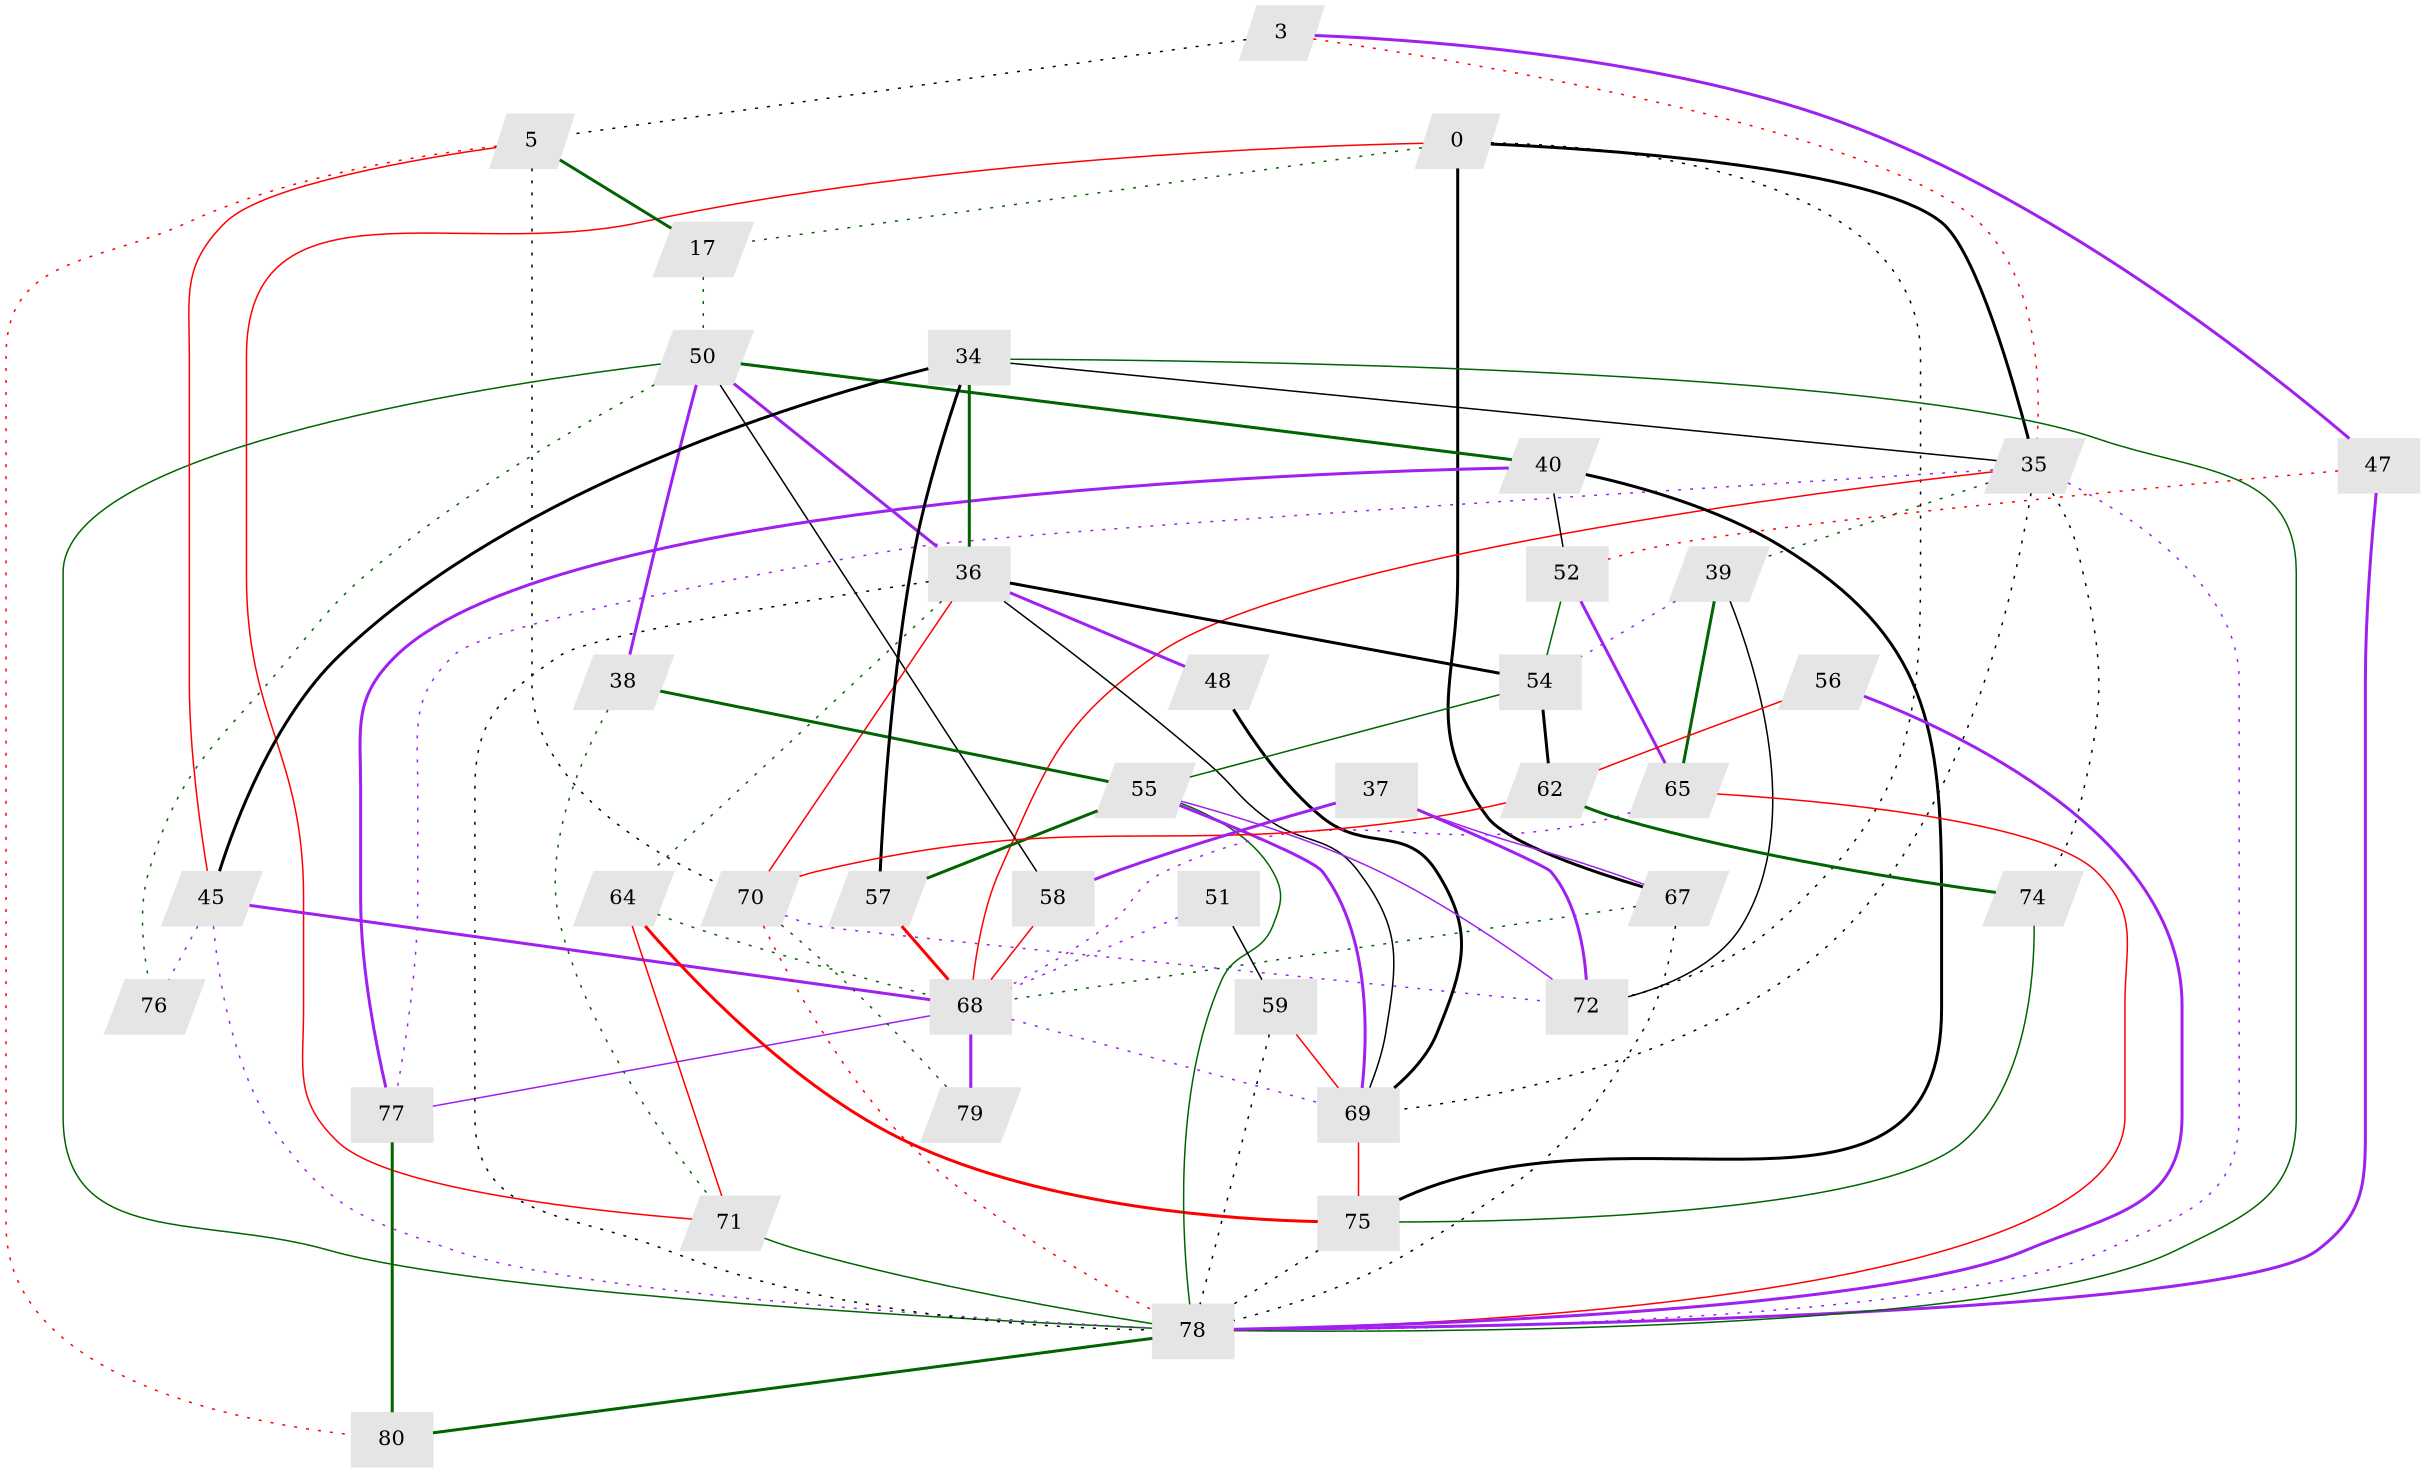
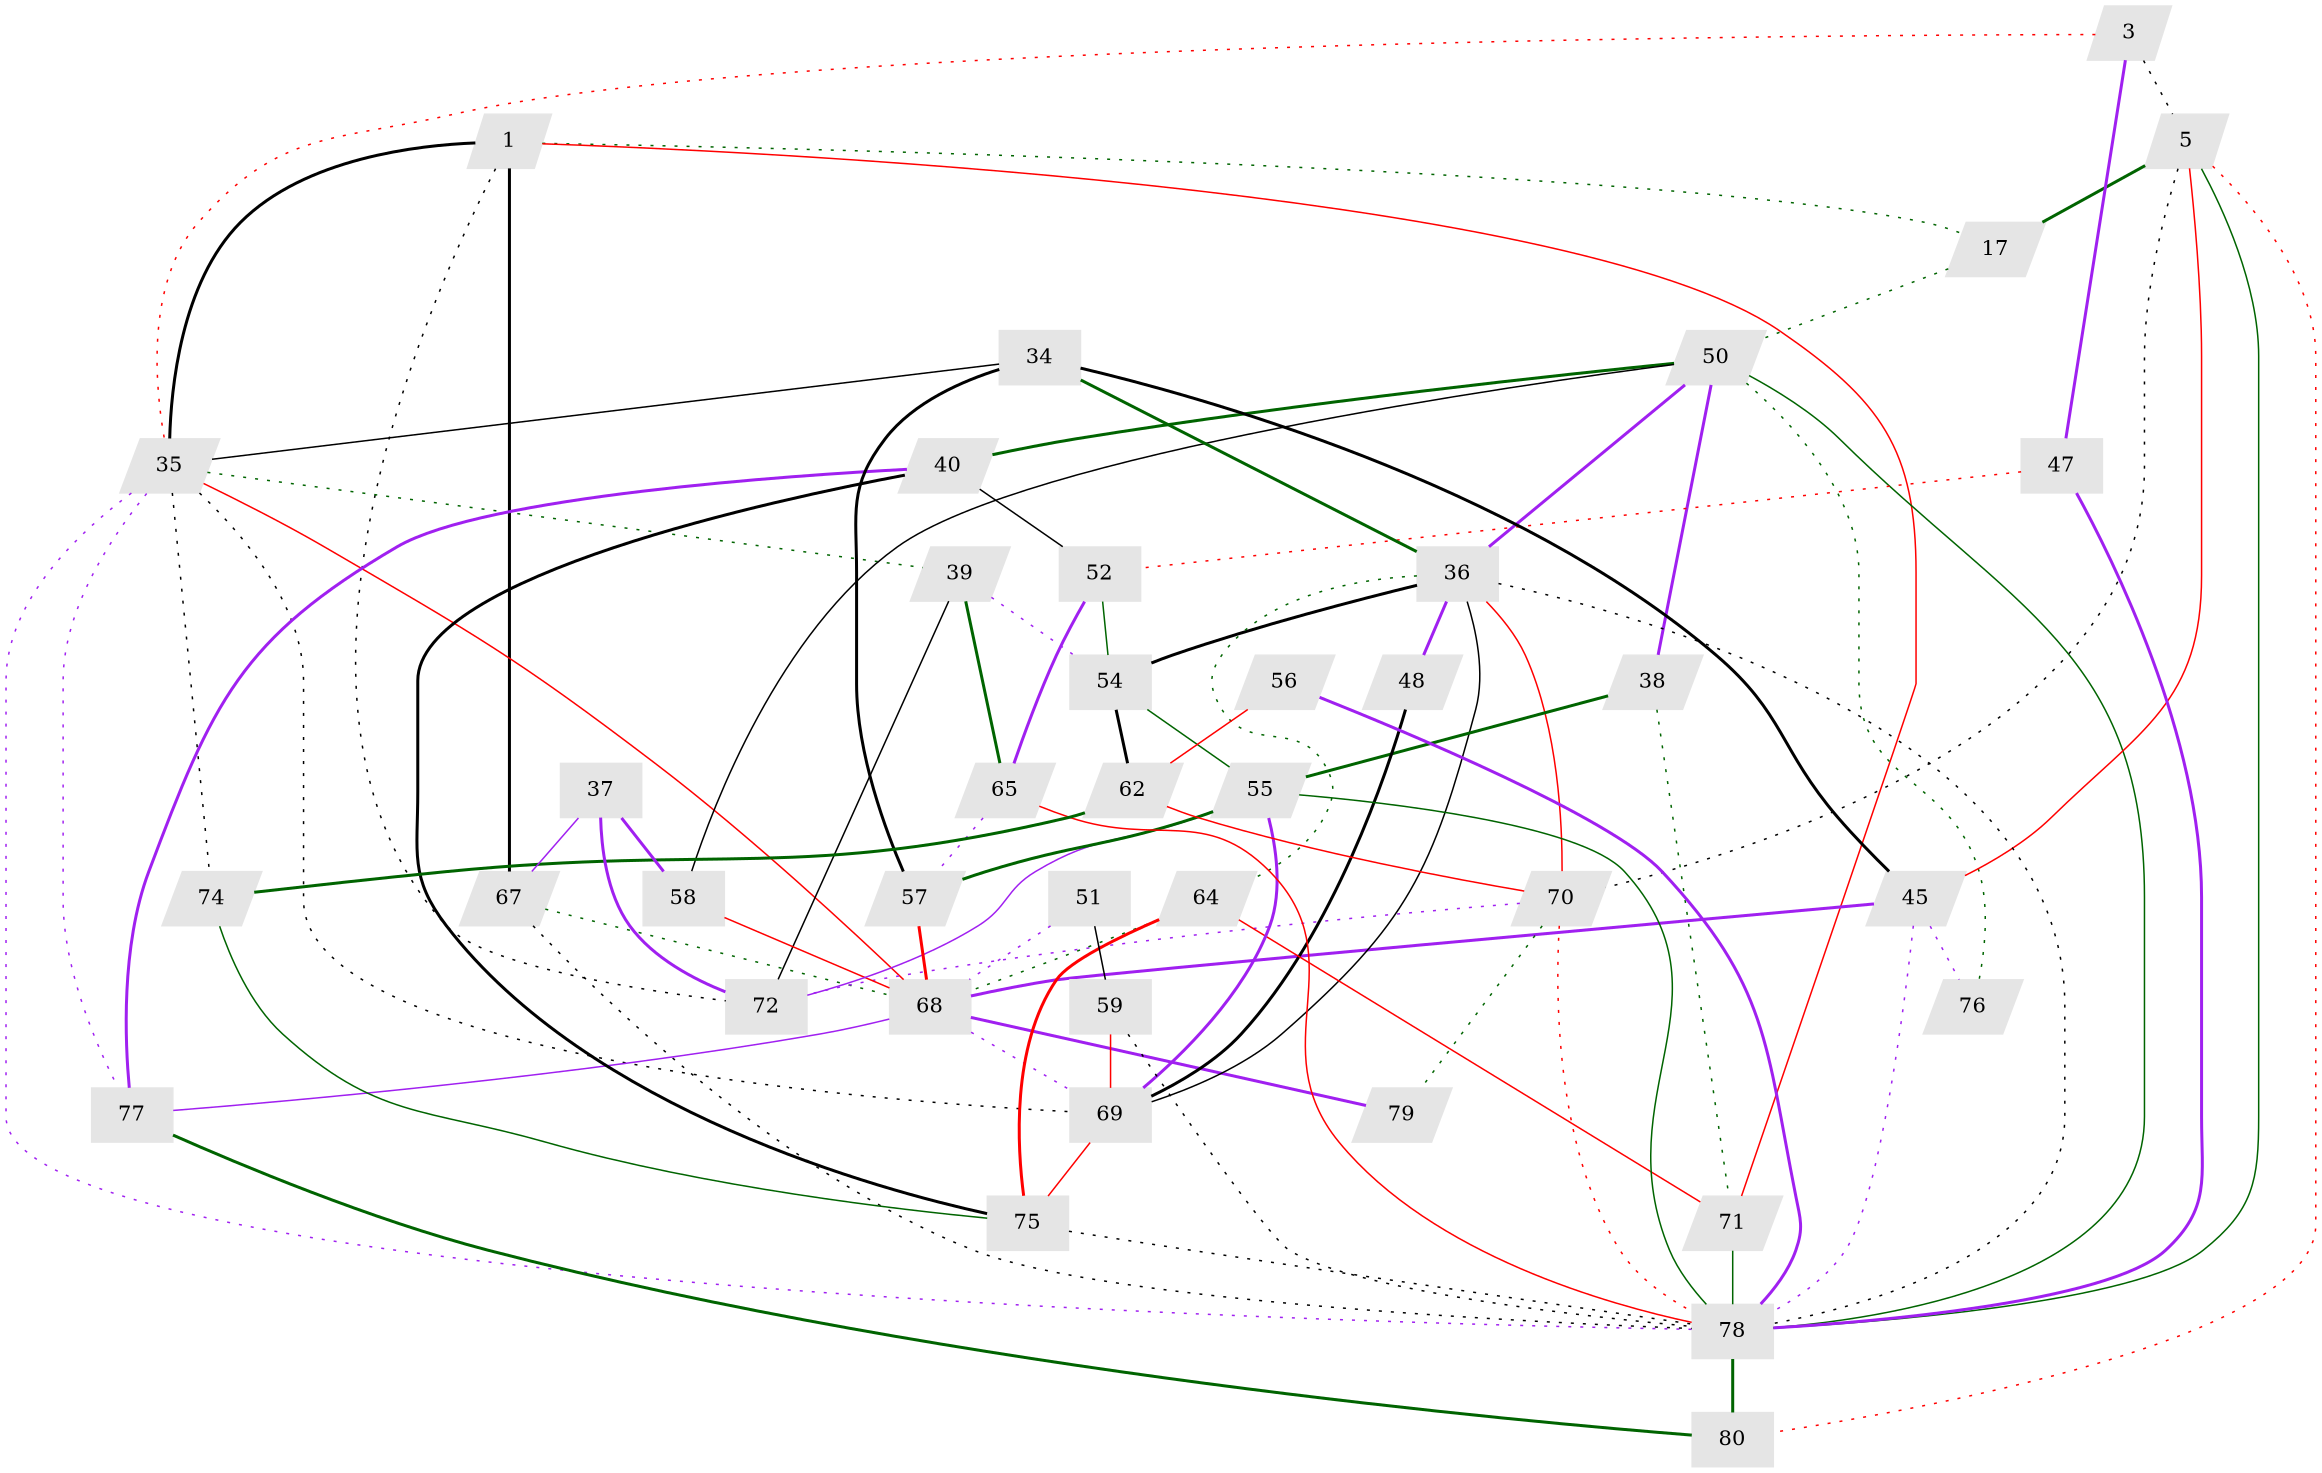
node "0": label "0" -> "1"
edge "34" -- "78": now "5" -- "78"
edge "65" -- "68": now "65" -- "57"
